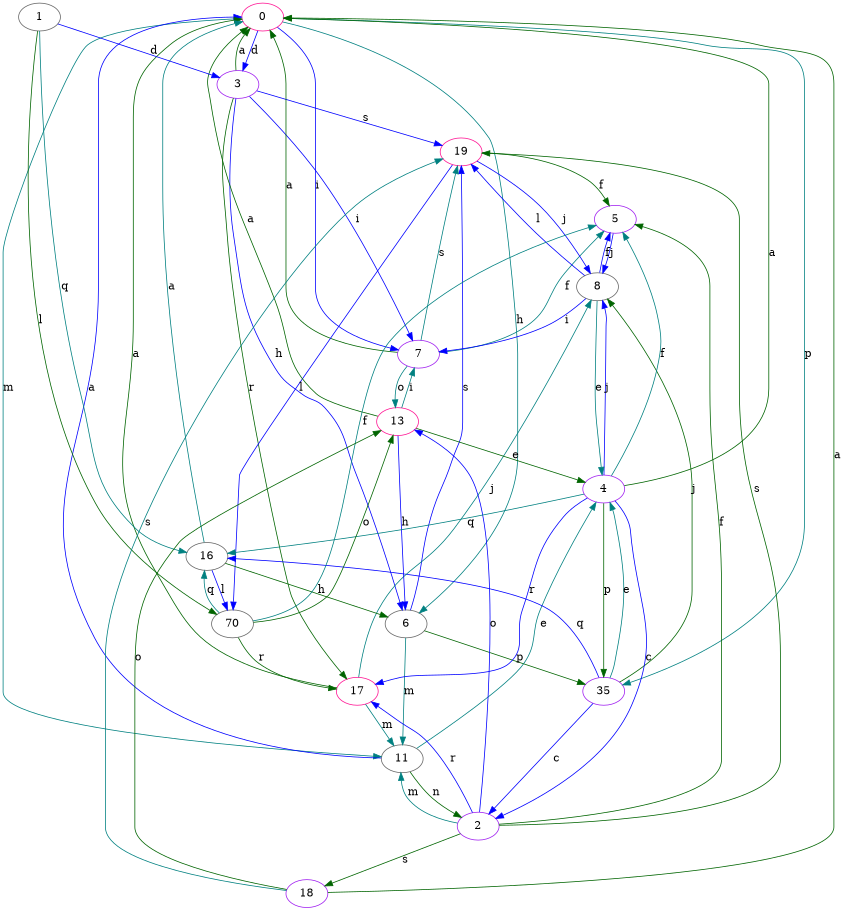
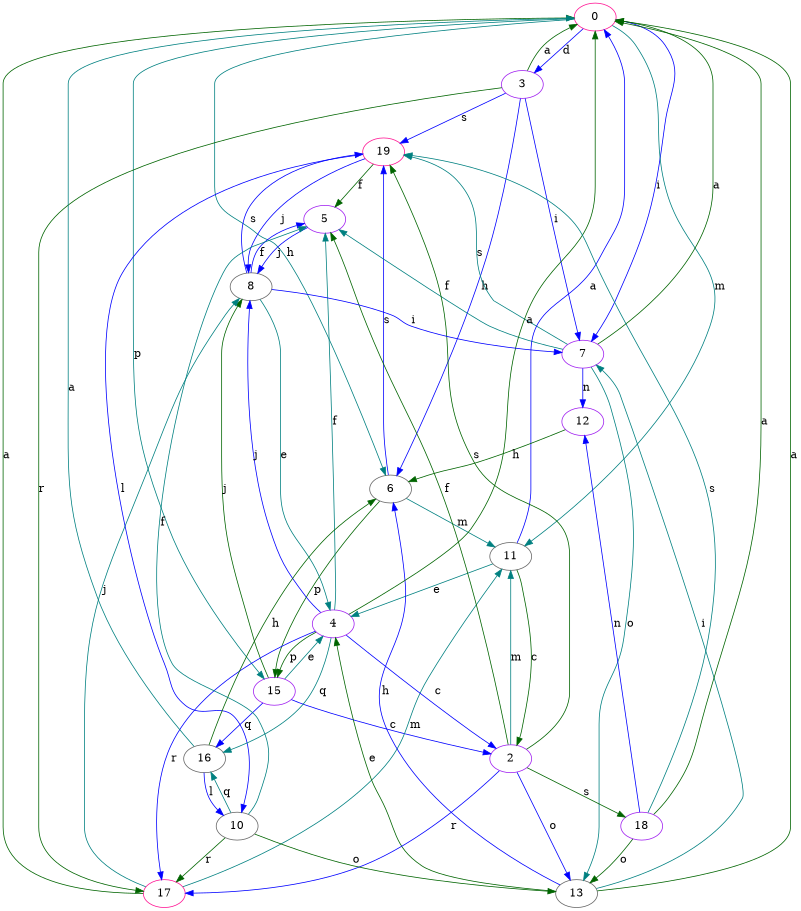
node "1": removed
edge "8" -> "19": label "l" -> "s"
node "13": color deeppink -> gray40
node "12": added
node "70": label "70" -> "10"
node "35": label "35" -> "15"
edge "11" -> "2": label "n" -> "c"
